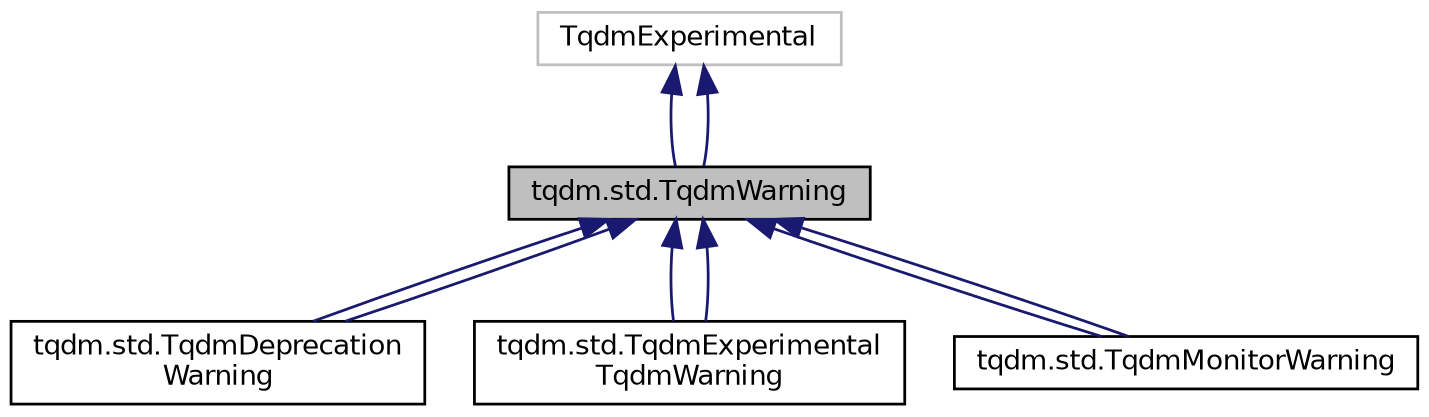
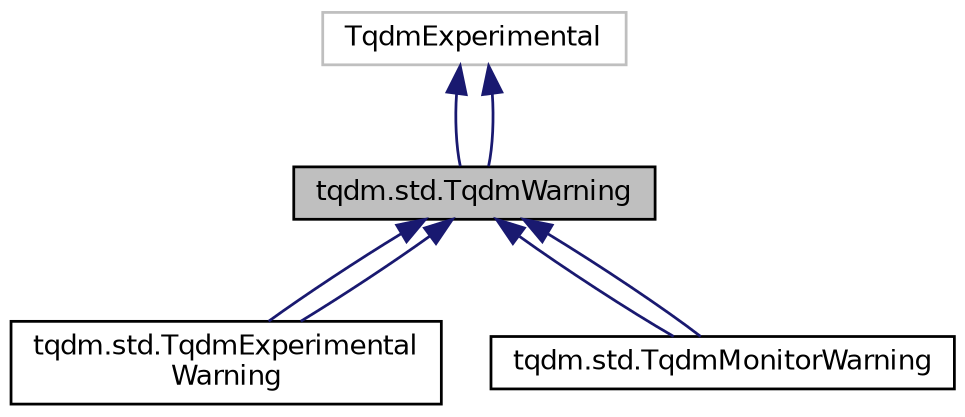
node "tqdm.std.TqdmDeprecation Warning": removed
node "tqdm.std.TqdmExperimental TqdmWarning": label "tqdm.std.TqdmExperimental TqdmWarning" -> "tqdm.std.TqdmExperimental Warning"
